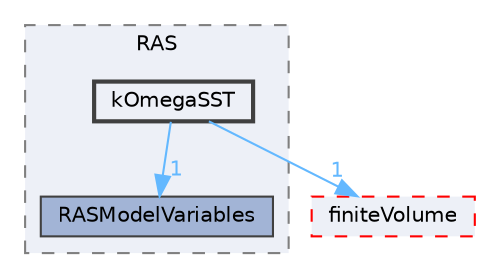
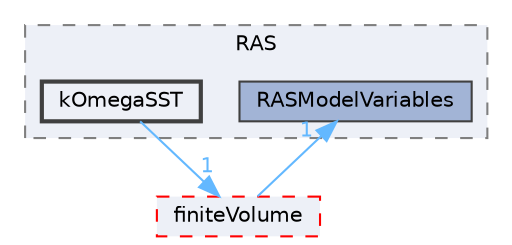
edge "kOmegaSST" -> "RASModelVariables": now "finiteVolume" -> "RASModelVariables"
